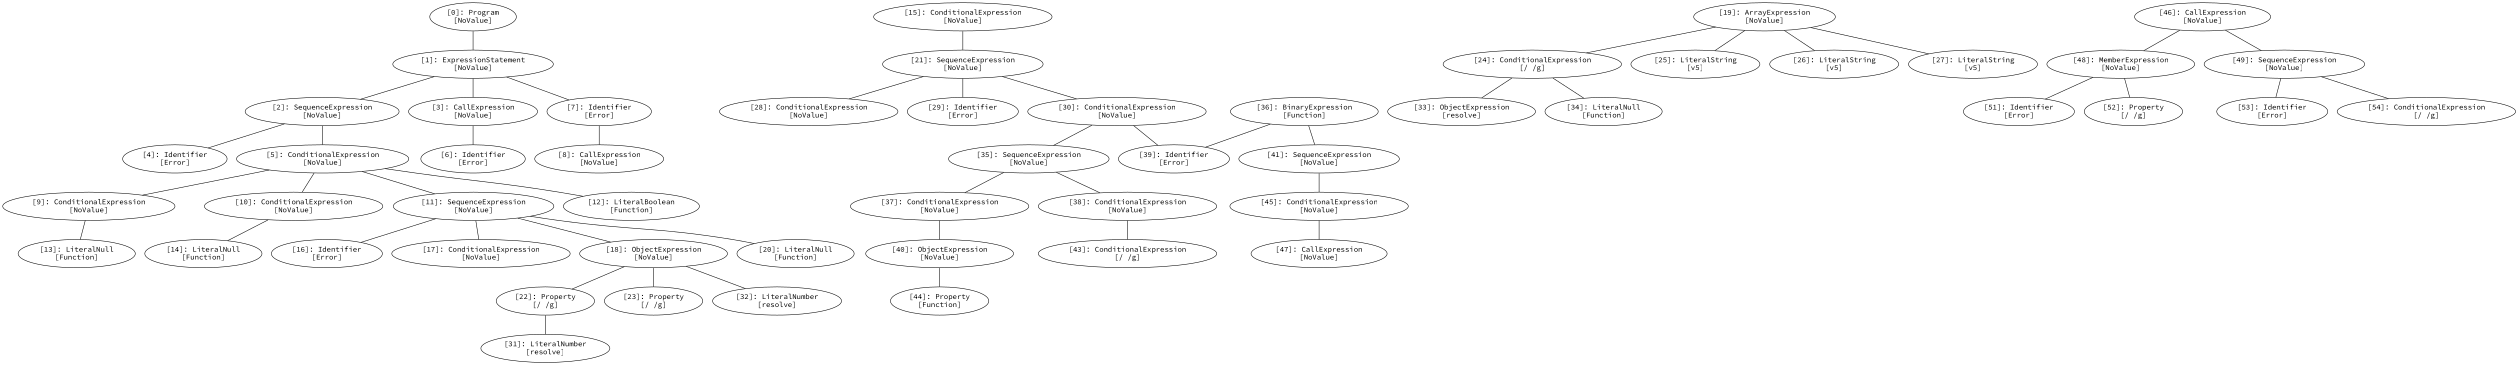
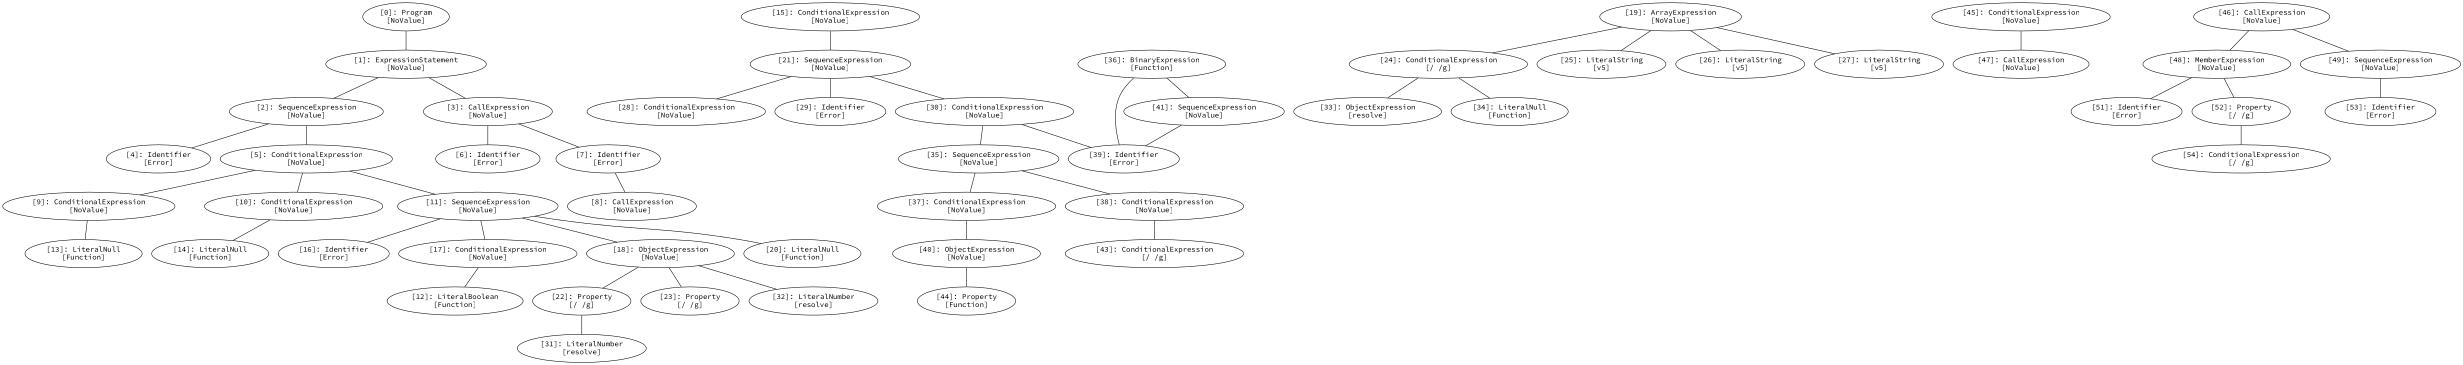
edge "[1]: ExpressionStatement [NoValue]" -- "[7]: Identifier [Error]": now "[3]: CallExpression [NoValue]" -- "[7]: Identifier [Error]"
edge "[49]: SequenceExpression [NoValue]" -- "[54]: ConditionalExpression [/ /g]": now "[52]: Property [/ /g]" -- "[54]: ConditionalExpression [/ /g]"
edge "[5]: ConditionalExpression [NoValue]" -- "[12]: LiteralBoolean [Function]": now "[17]: ConditionalExpression [NoValue]" -- "[12]: LiteralBoolean [Function]"
edge "[41]: SequenceExpression [NoValue]" -- "[45]: ConditionalExpression [NoValue]": now "[41]: SequenceExpression [NoValue]" -- "[39]: Identifier [Error]"
